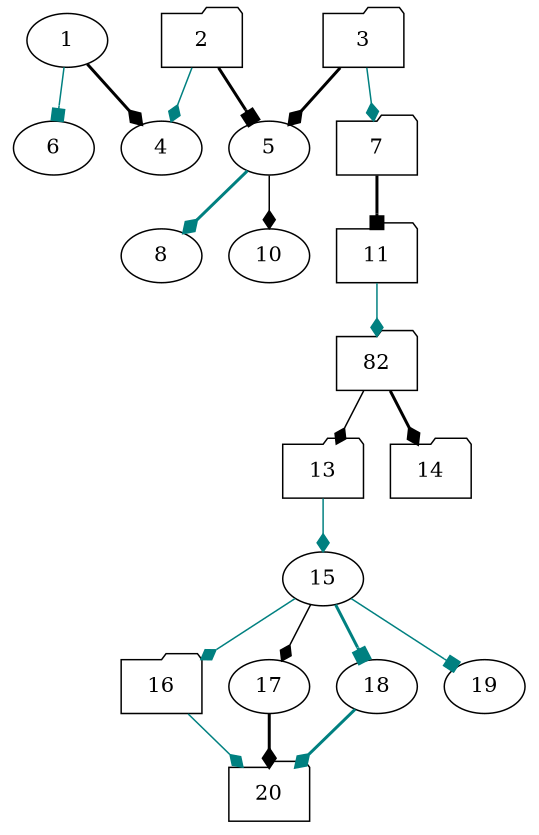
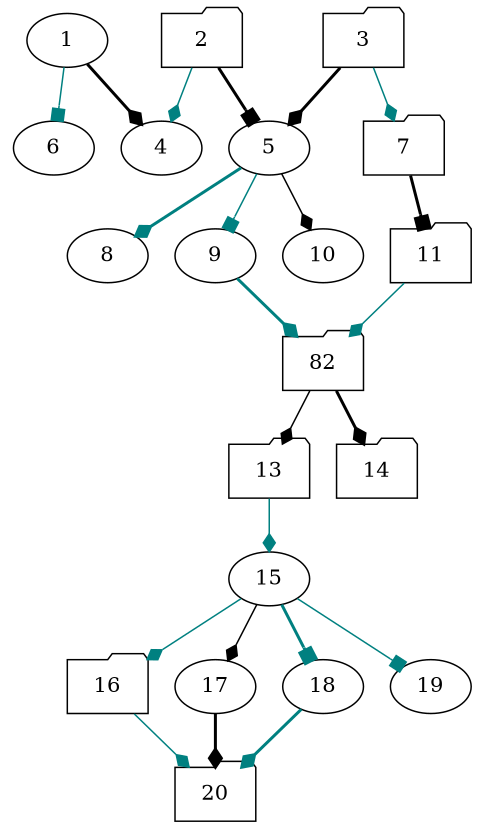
node "9": added
